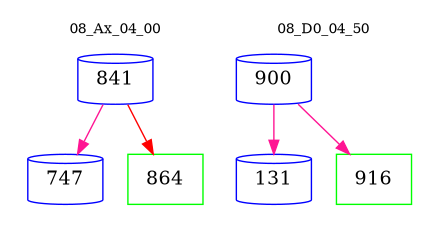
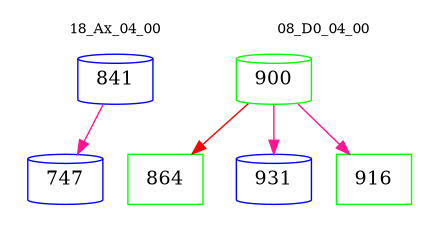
cluster "08_Ax_04_00": label "08_Ax_04_00" -> "18_Ax_04_00"
cluster "08_D0_04_50": label "08_D0_04_50" -> "08_D0_04_00"
node "900": color blue -> green
edge "841" -> "864": now "900" -> "864"
node "131": label "131" -> "931"
